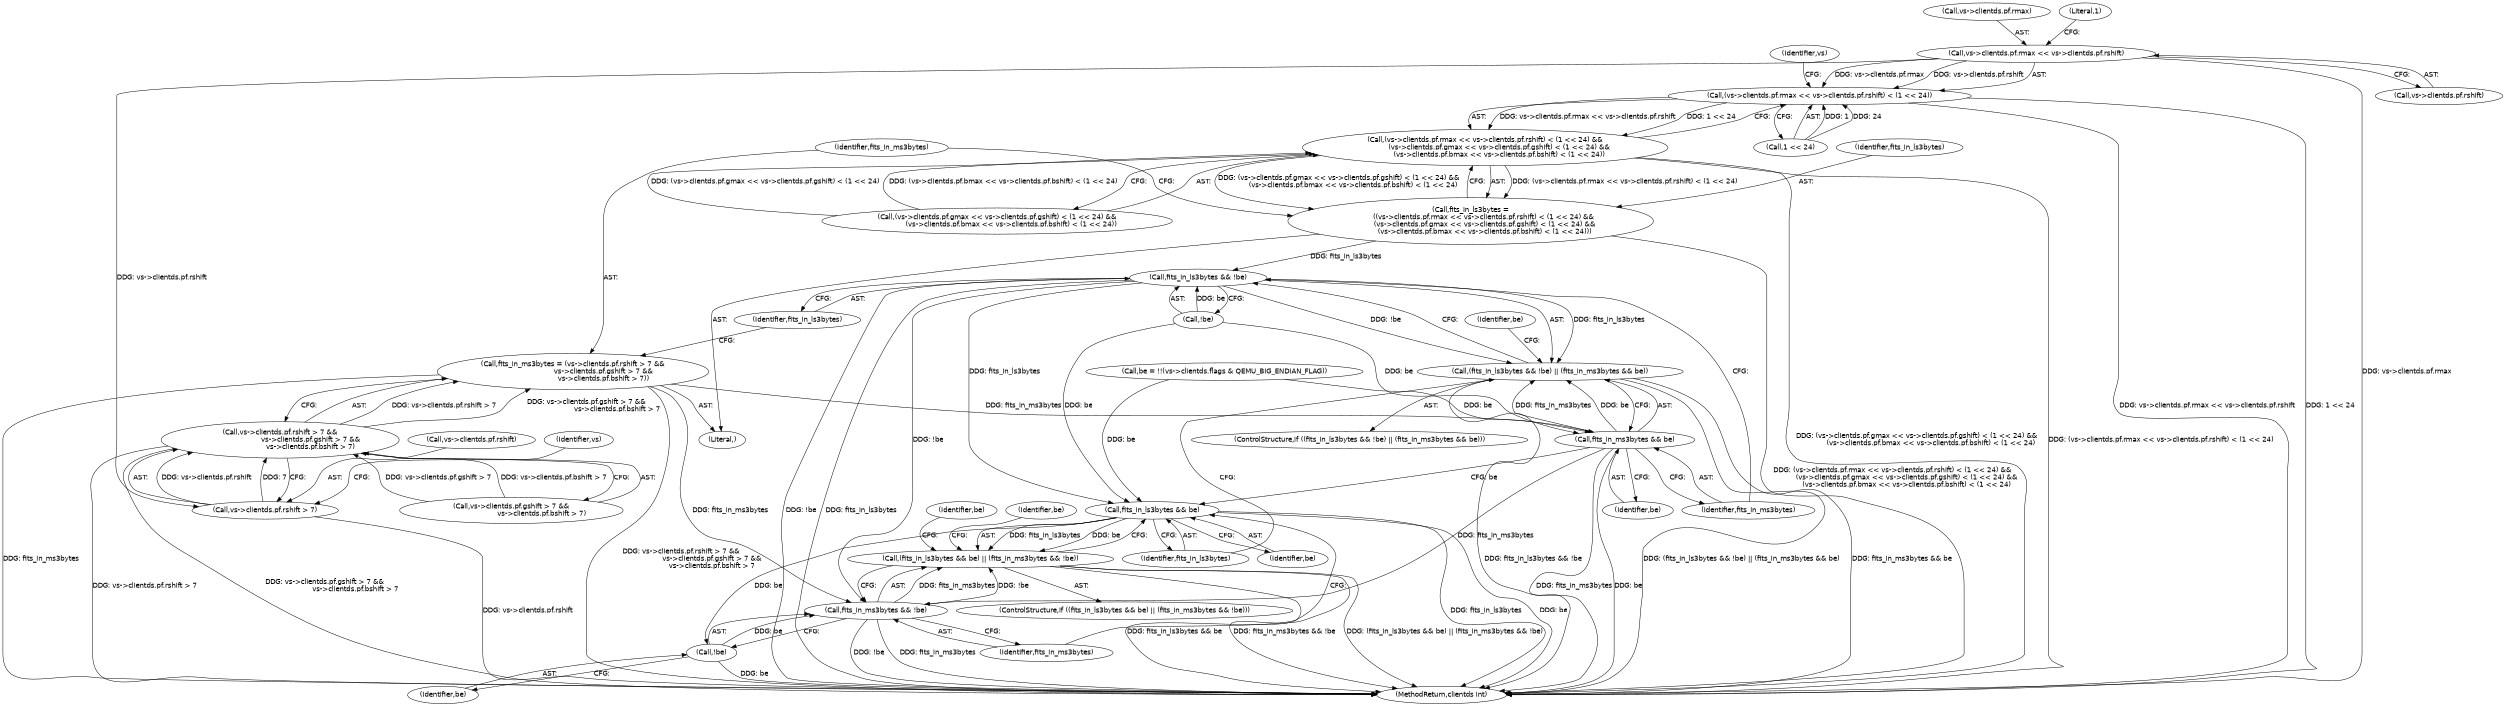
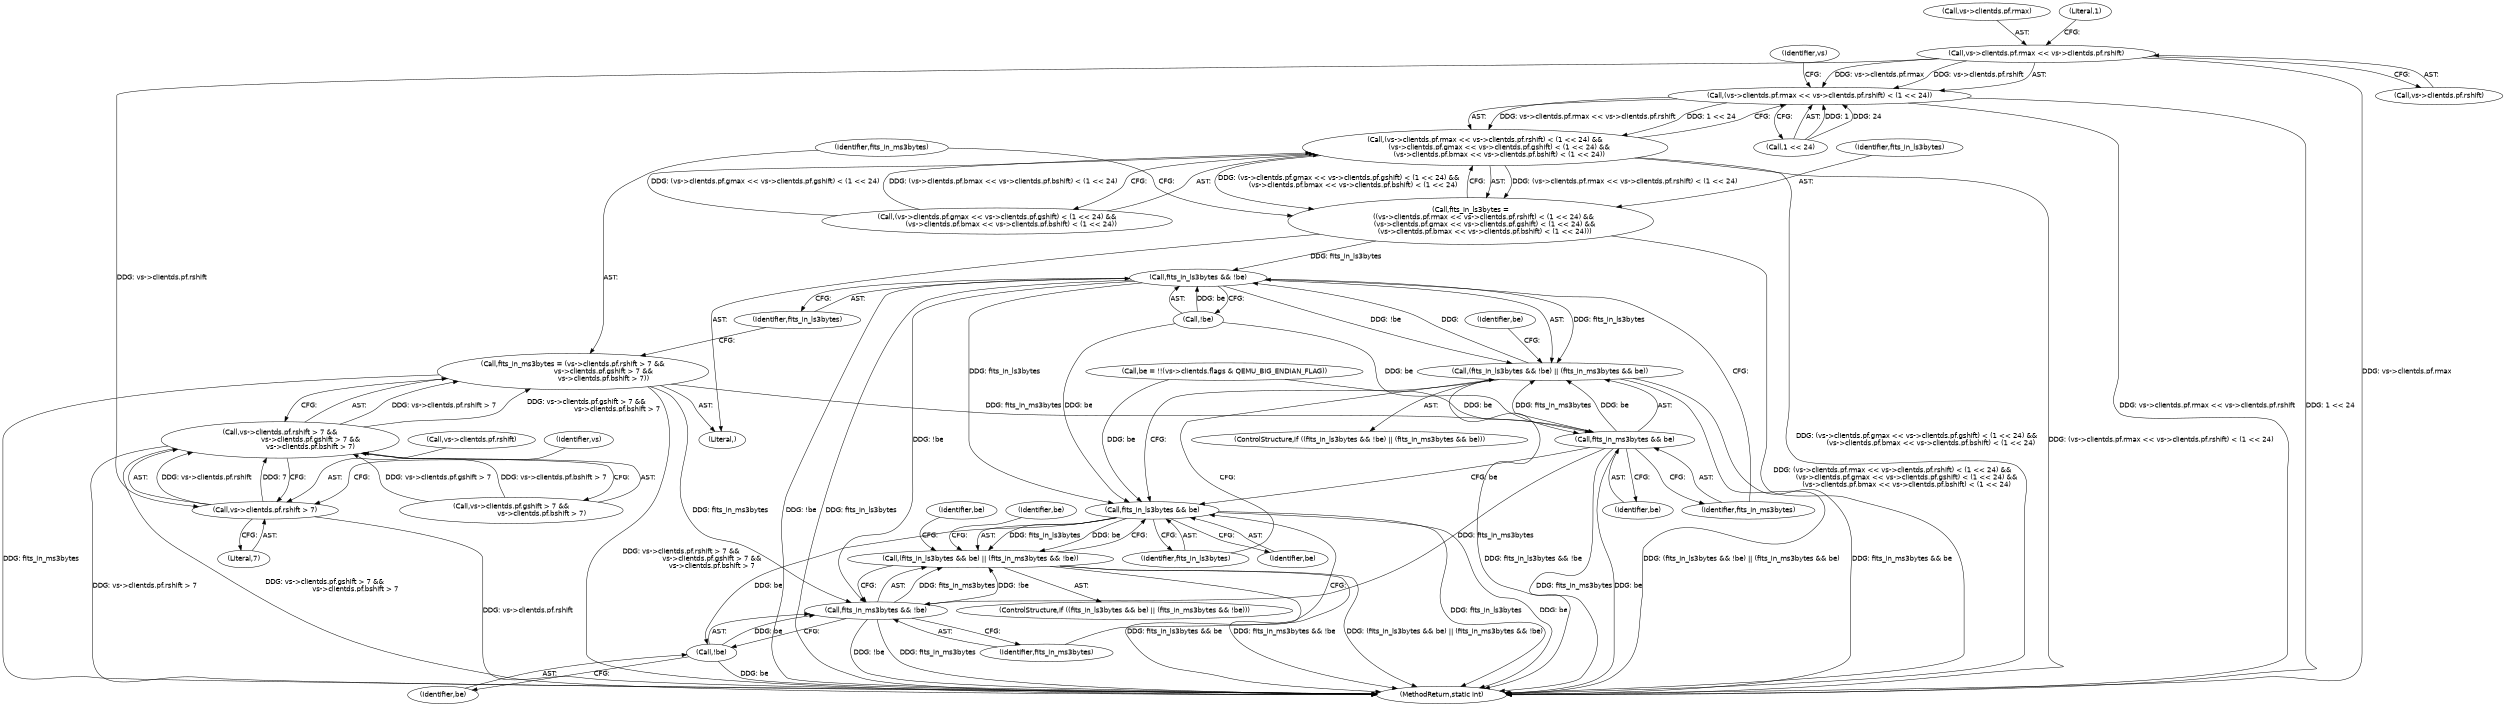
edge "(Call,(fits_in_ls3bytes && !be) || (fits_in_ms3bytes && be))" -> "(Call,fits_in_ls3bytes && !be)": label "CFG: " -> "DDG: "
edge "(Call,(fits_in_ls3bytes && !be) || (fits_in_ms3bytes && be))" -> "(Call,fits_in_ms3bytes && be)": now "(Call,(fits_in_ls3bytes && !be) || (fits_in_ms3bytes && be))" -> "(Call,fits_in_ls3bytes && be)"
node "(Literal,7)": added
node "(MethodReturn,clientds int)": label "(MethodReturn,clientds int)" -> "(MethodReturn,static int)"
